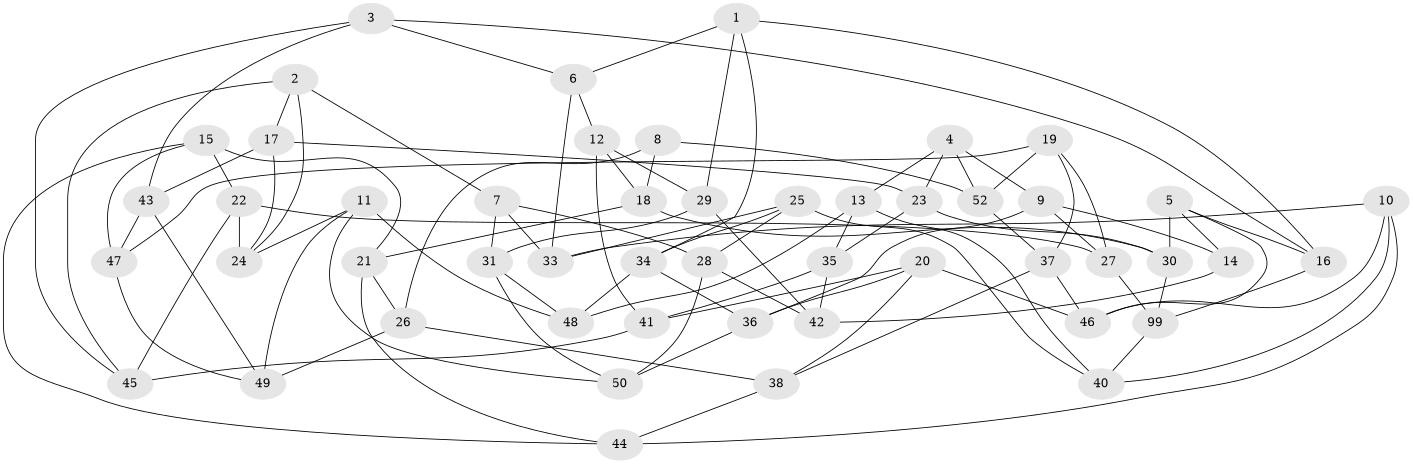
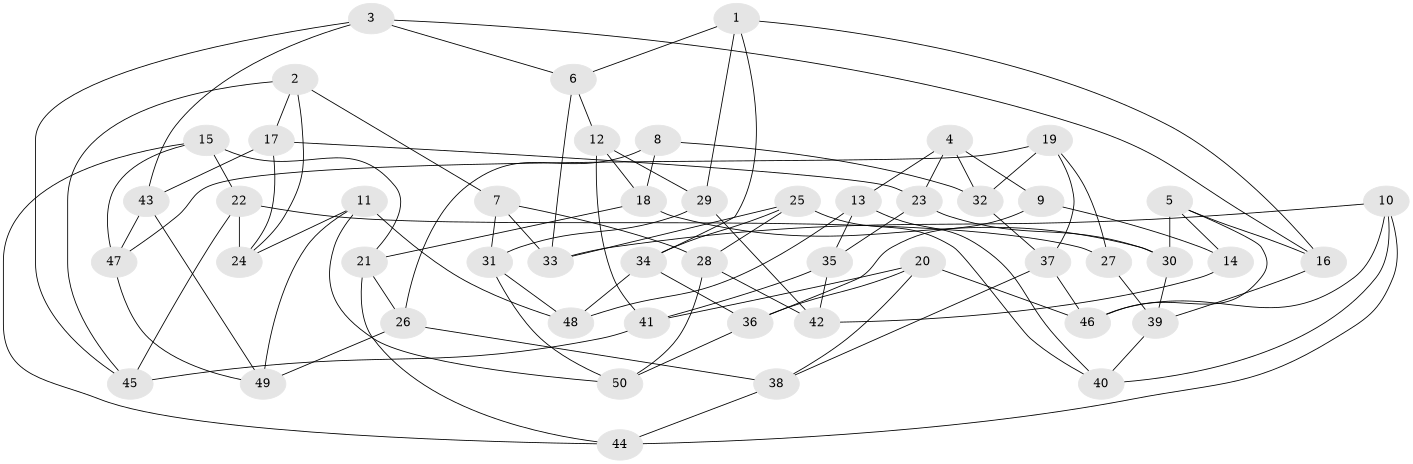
node "52": label "52" -> "32"
edge "9" -- "27": removed
node "99": label "99" -> "39"
